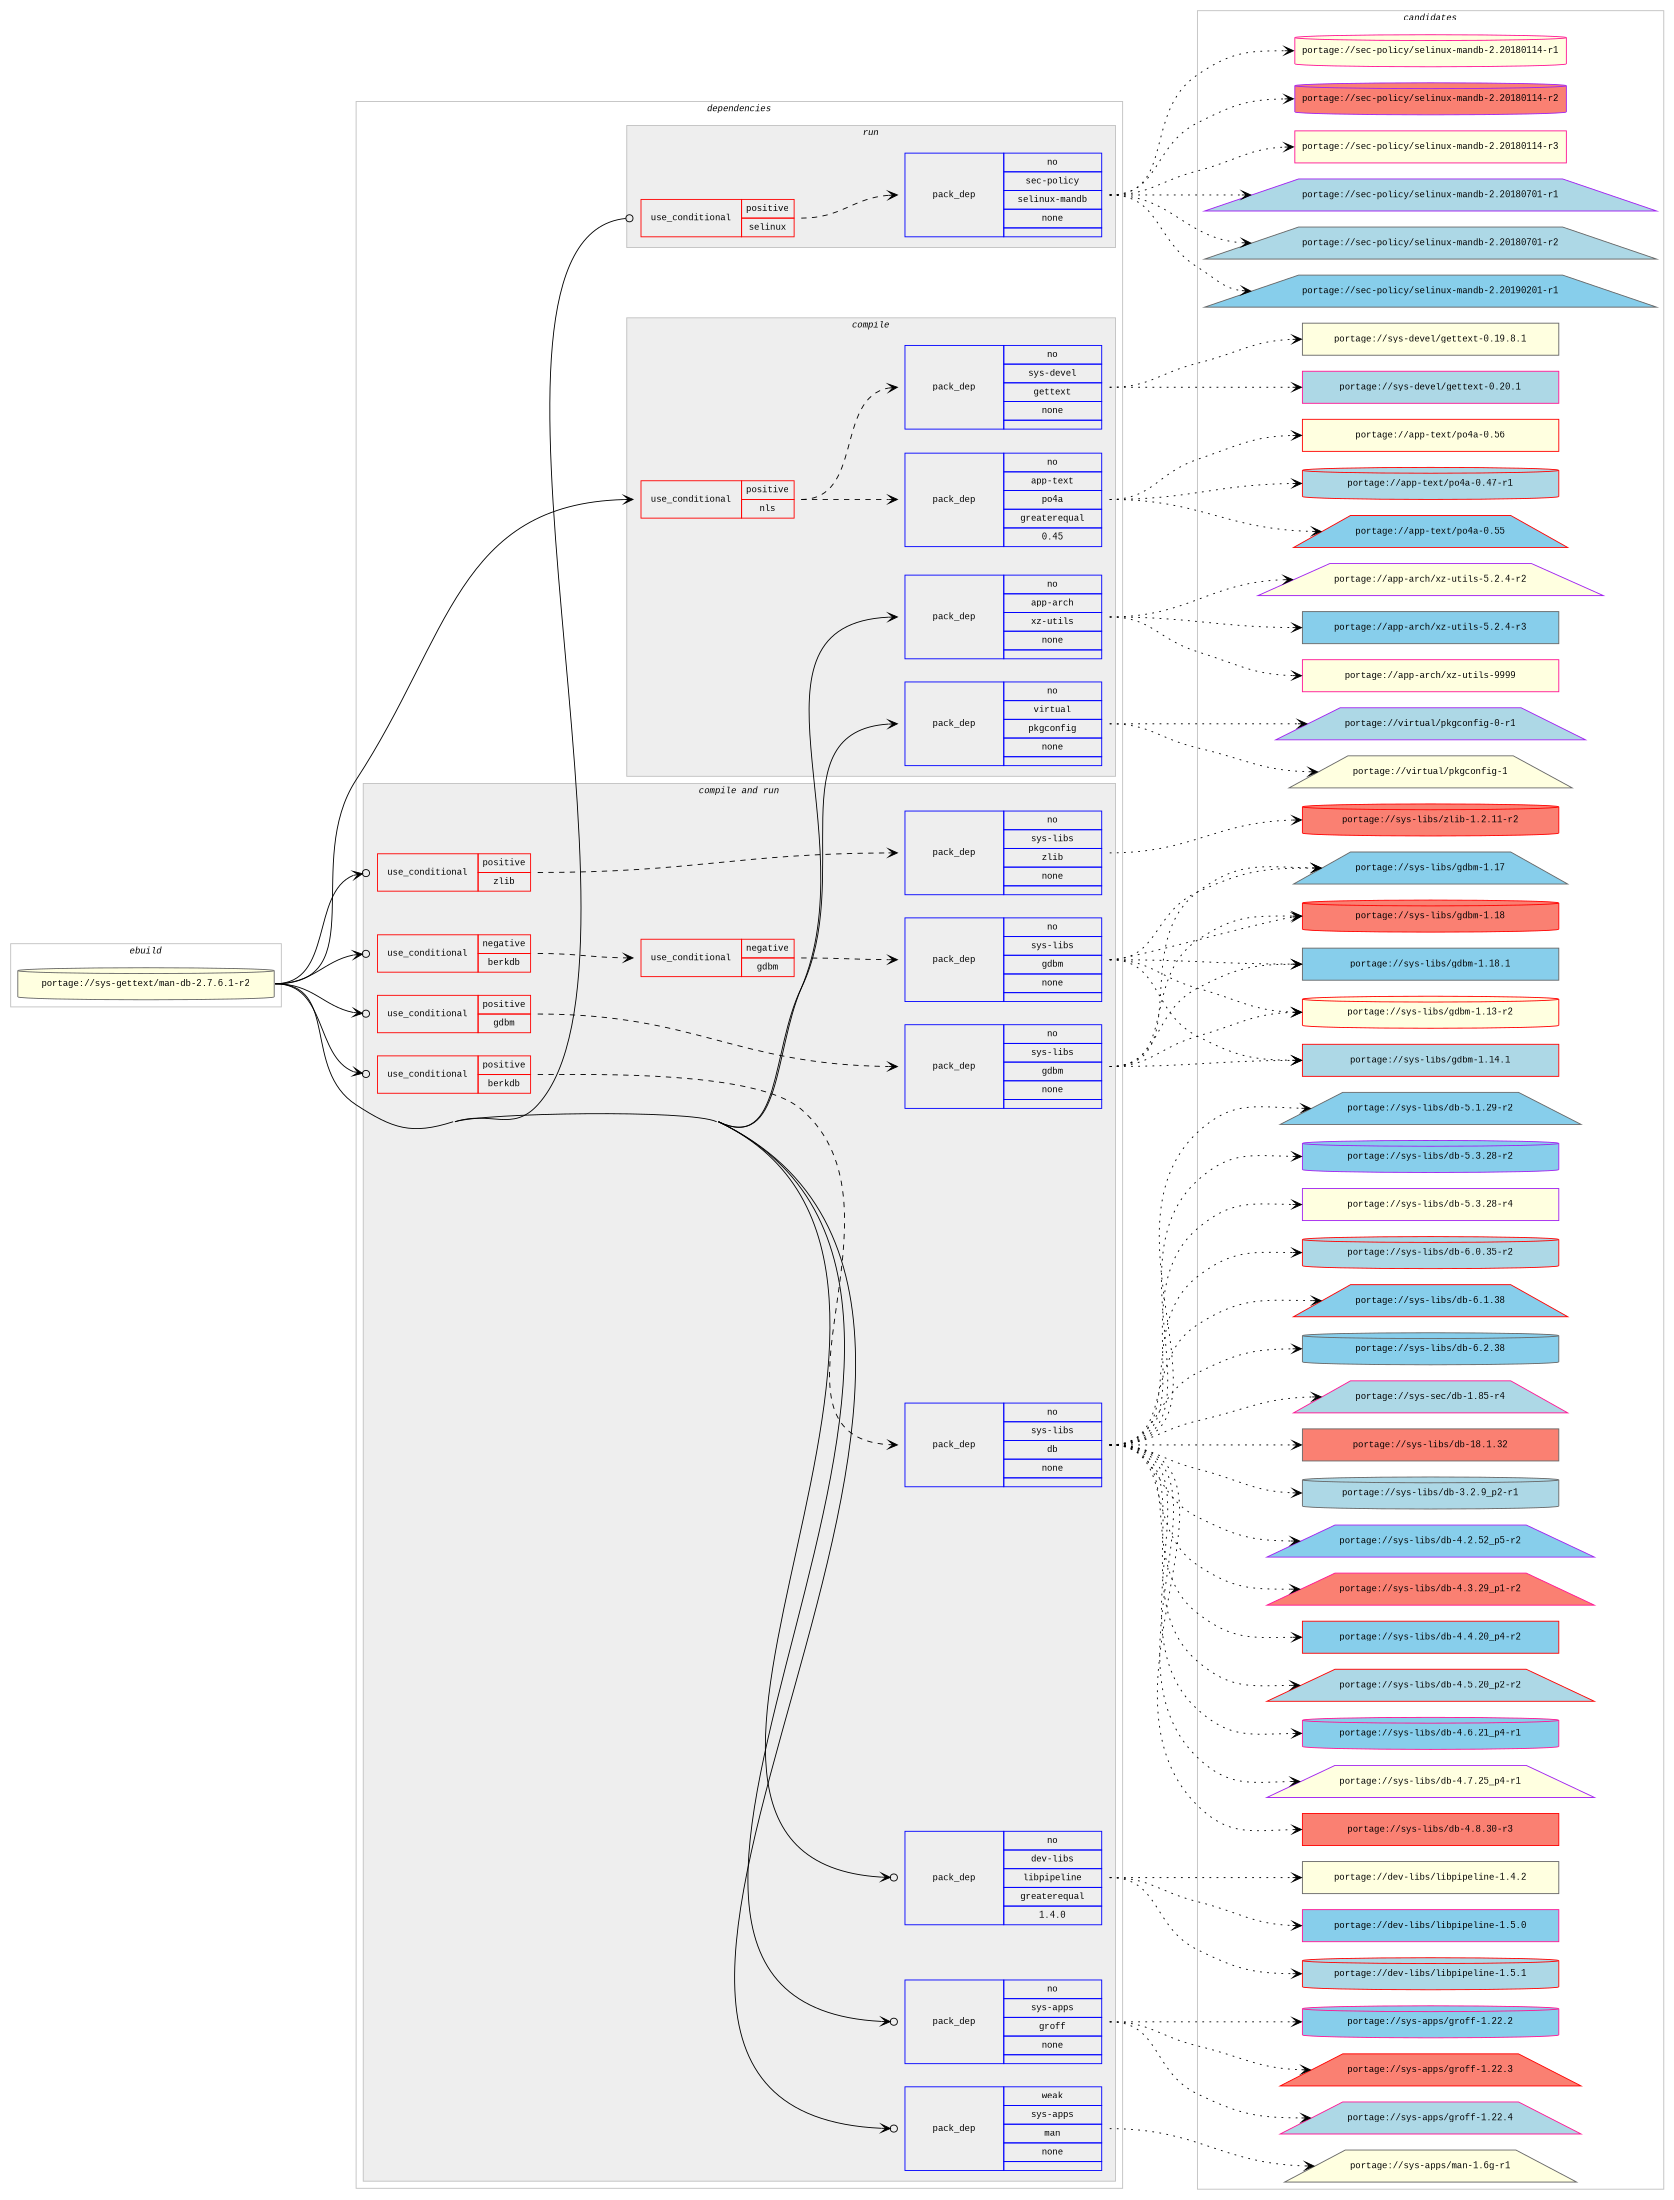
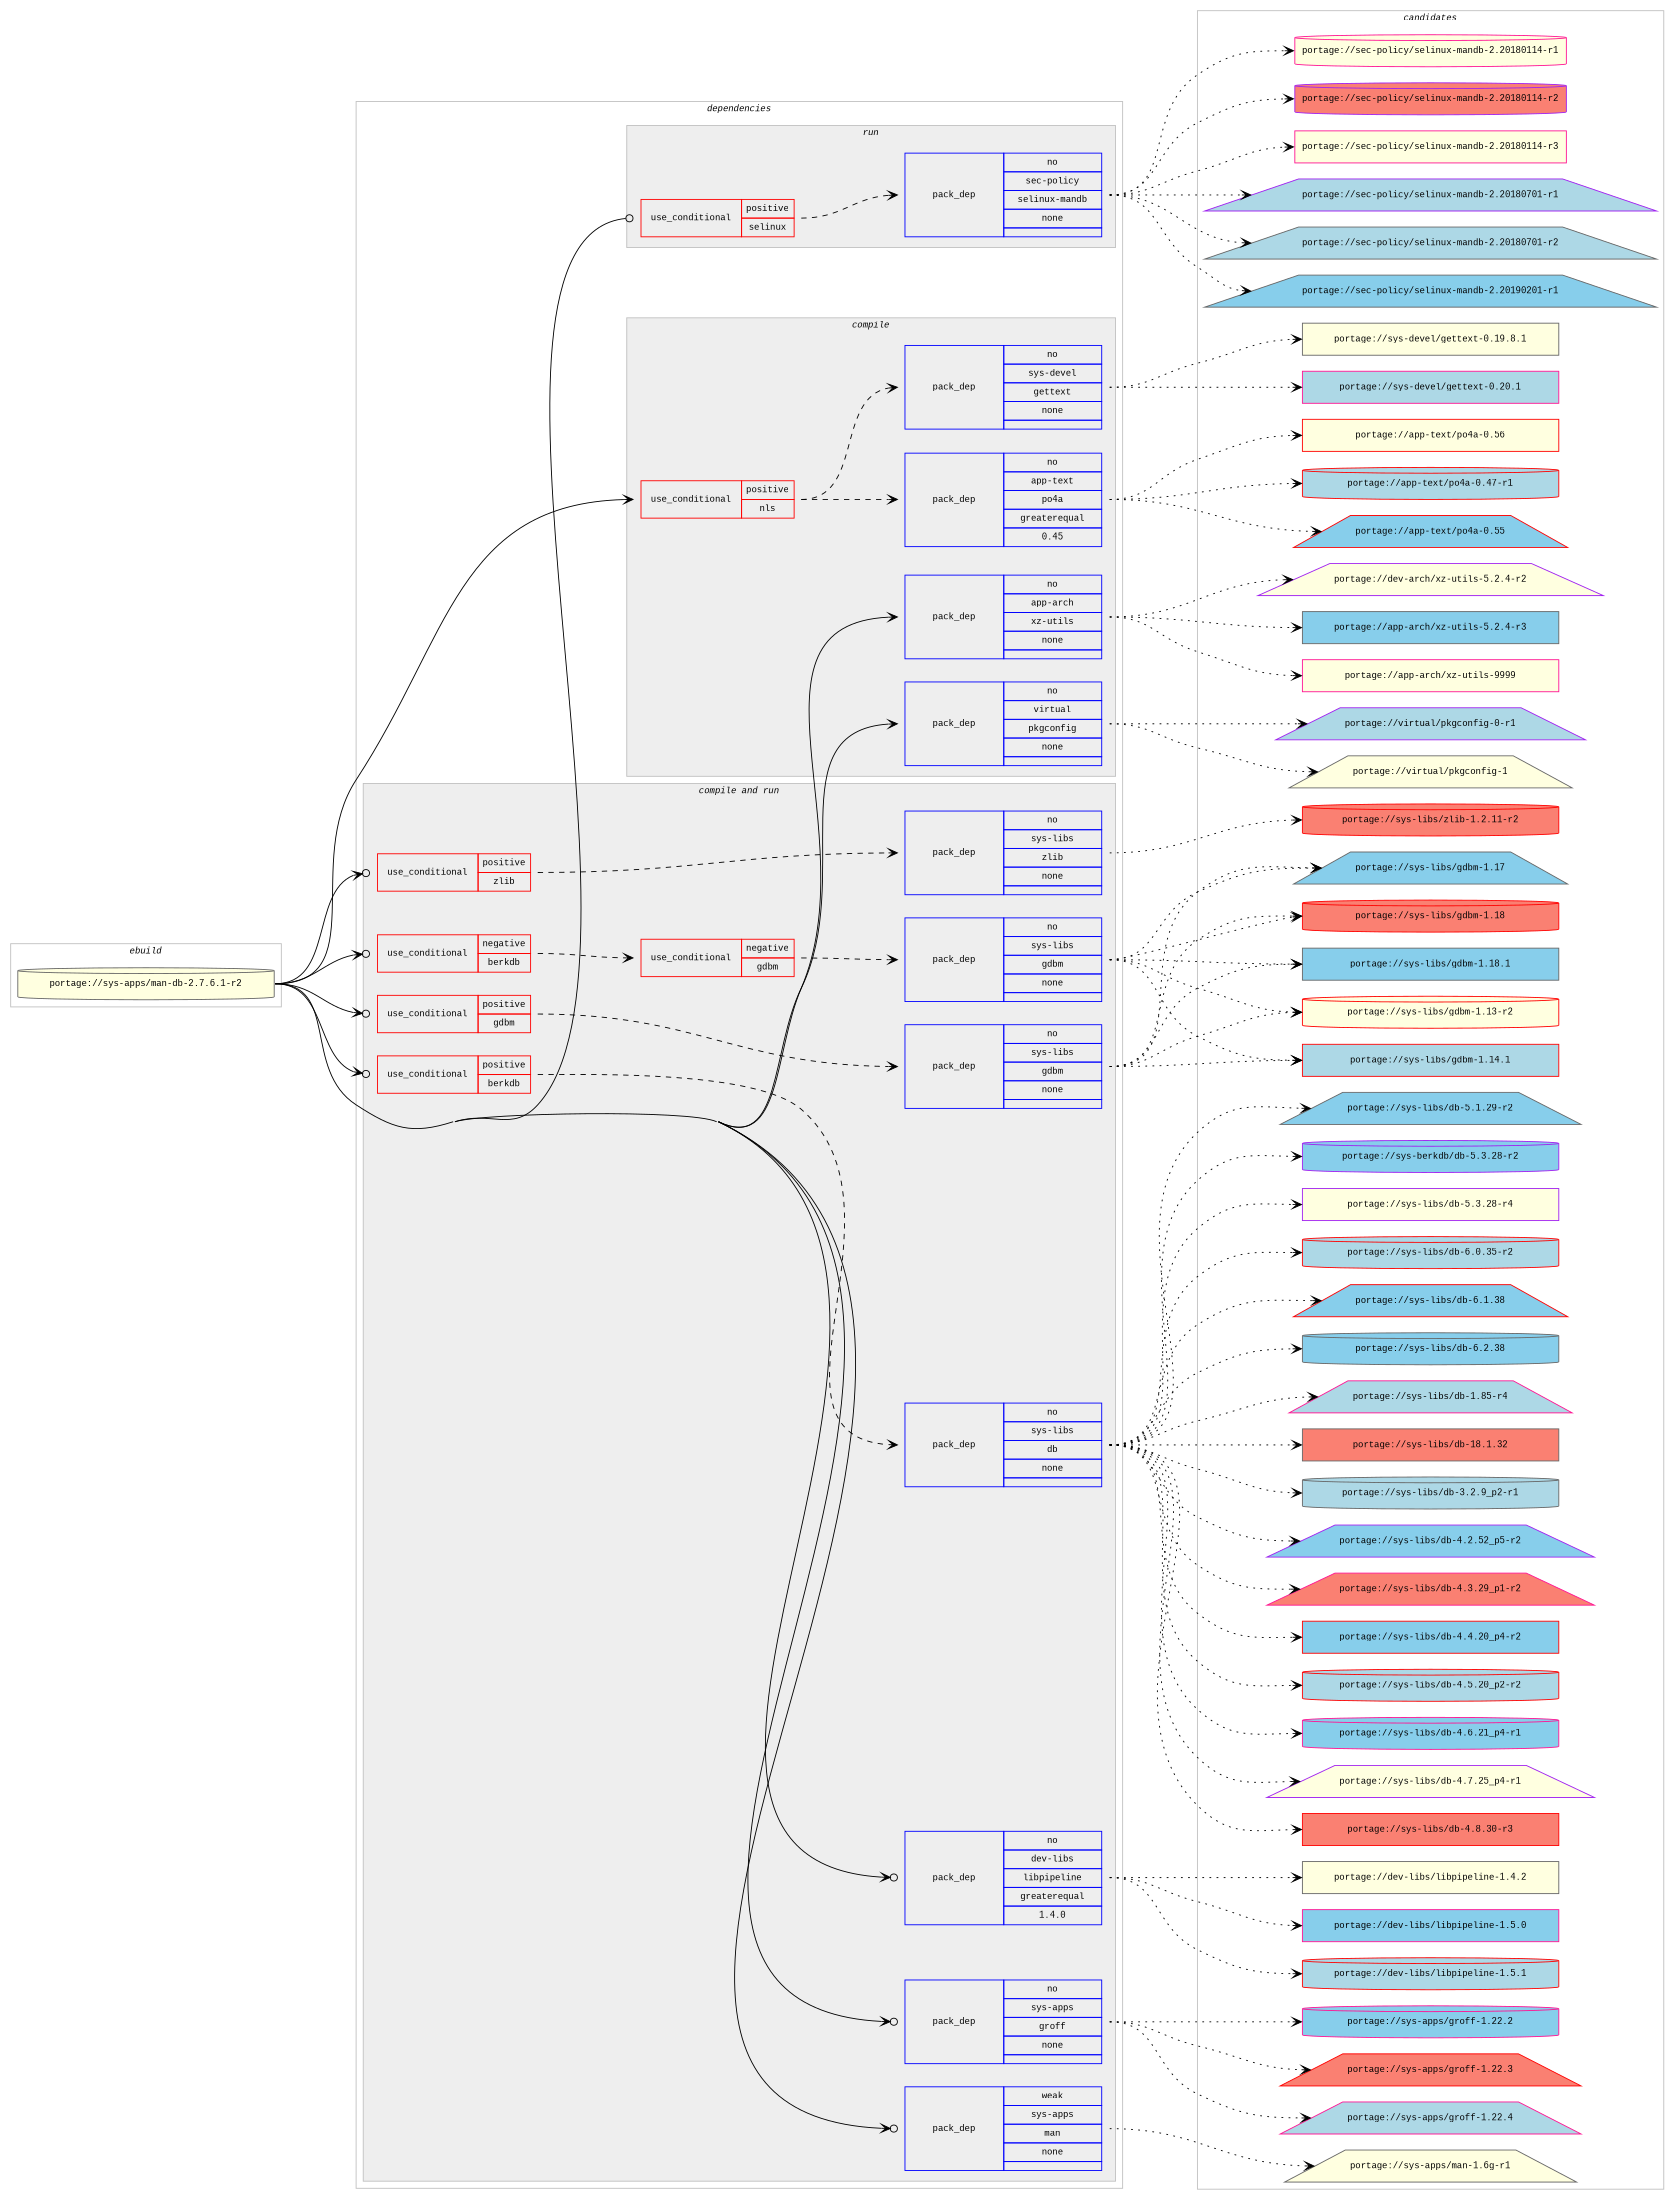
node "portage://app-arch/xz-utils-5.2.4-r2": label "portage://app-arch/xz-utils-5.2.4-r2" -> "portage://dev-arch/xz-utils-5.2.4-r2"
node "portage://sys-gettext/man-db-2.7.6.1-r2": label "portage://sys-gettext/man-db-2.7.6.1-r2" -> "portage://sys-apps/man-db-2.7.6.1-r2"
node "portage://sys-libs/db-5.3.28-r2": label "portage://sys-libs/db-5.3.28-r2" -> "portage://sys-berkdb/db-5.3.28-r2"
node "portage://sys-sec/db-1.85-r4": label "portage://sys-sec/db-1.85-r4" -> "portage://sys-libs/db-1.85-r4"
node "portage://sys-libs/db-4.5.20_p2-r2": shape trapezium -> cylinder
